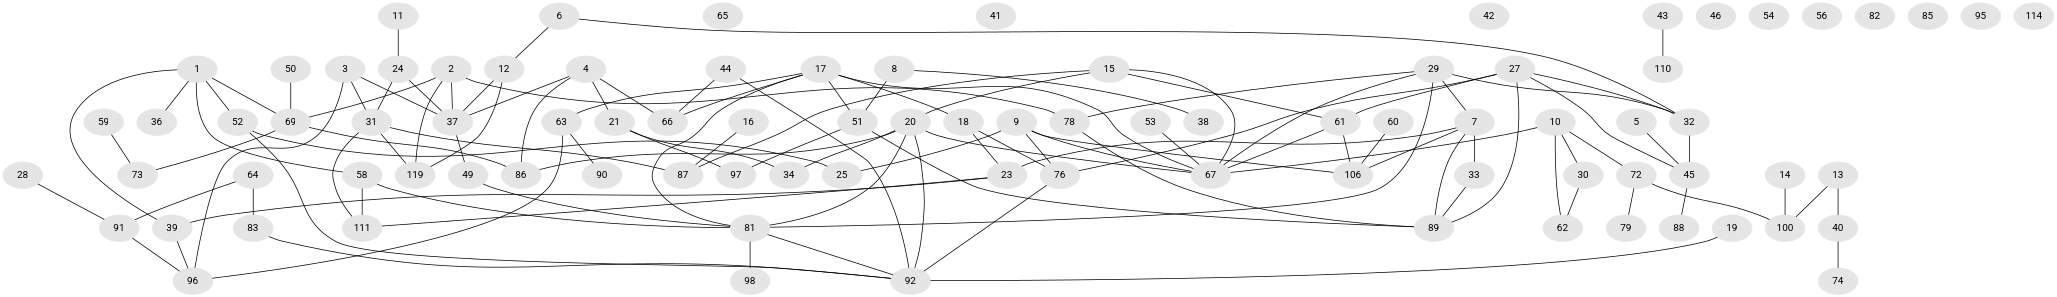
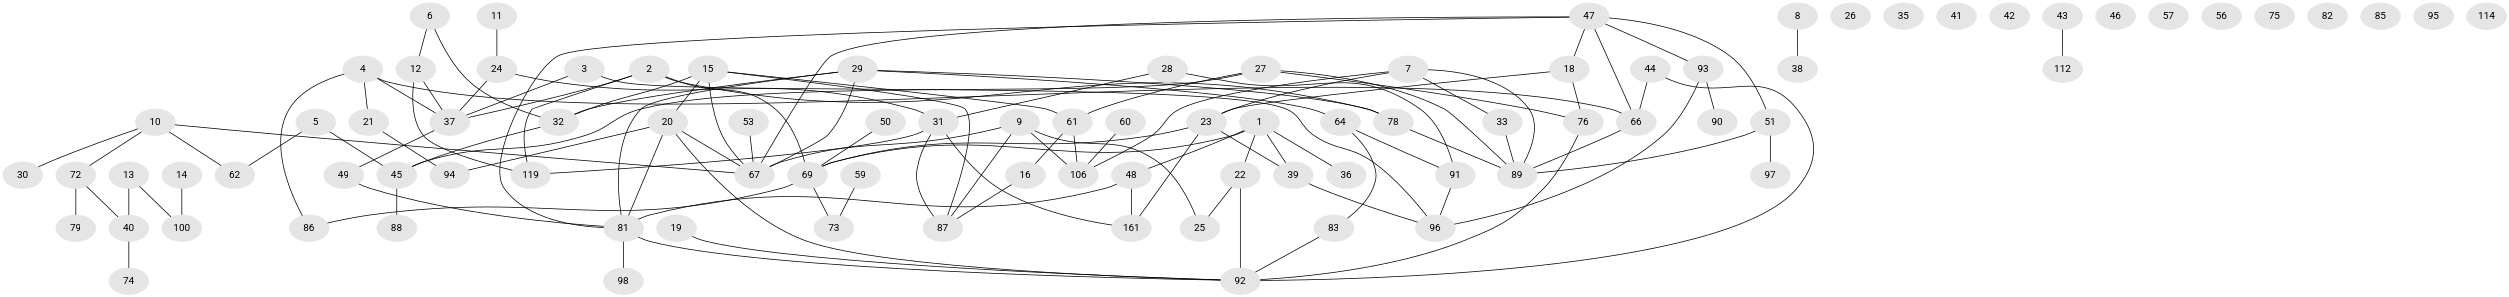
node "65": label "65" -> "35"
node "54": label "54" -> "57"
node "26": added
node "75": added
node "17": label "17" -> "47"
node "110": label "110" -> "112"
edge "27" -- "32": now "15" -- "32"
edge "3" -- "31": now "28" -- "31"
edge "8" -- "51": removed
edge "29" -- "7": now "29" -- "64"
node "52": label "52" -> "22"
node "63": label "63" -> "93"
edge "23" -- "69": added
edge "21" -- "97": removed
edge "9" -- "76": now "9" -- "87"
edge "61" -- "67": now "61" -- "16"
edge "66" -- "89": added
edge "20" -- "86": removed
node "58": label "58" -> "48"
node "34": label "34" -> "94"
edge "30" -- "62": now "5" -- "62"
edge "72" -- "100": now "72" -- "40"
node "111": label "111" -> "161"
